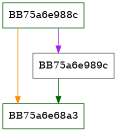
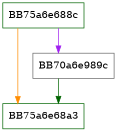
node "BB75a6e988c": label "BB75a6e988c" -> "BB75a6e688c"
node "BB75a6e989c": label "BB75a6e989c" -> "BB70a6e989c"
